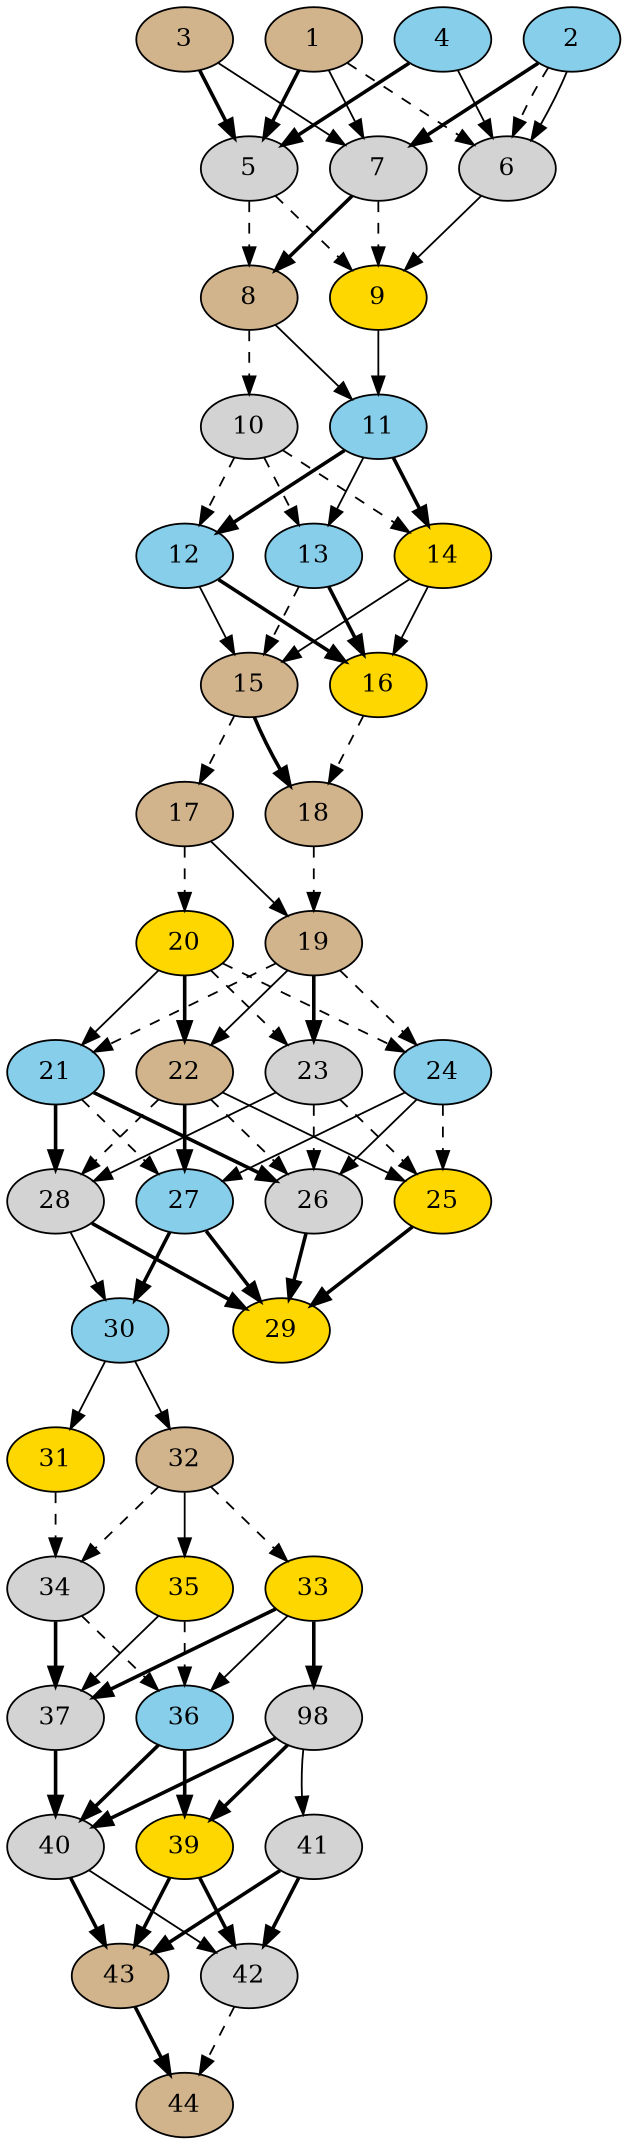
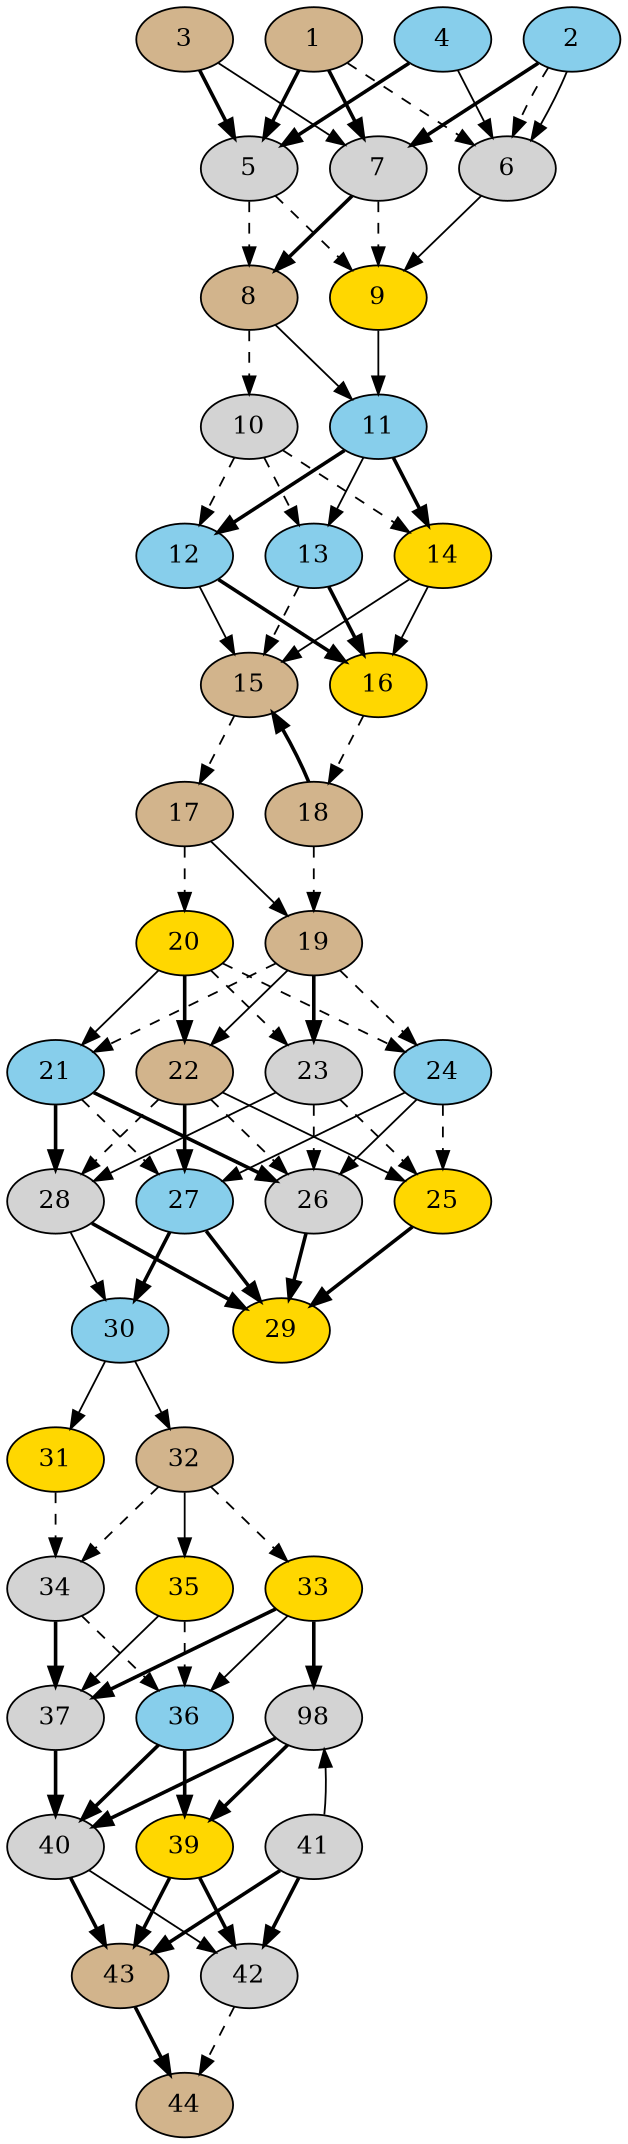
edge "1" -> "7": style solid -> bold
edge "15" -> "18": reversed
edge "98" -> "41": reversed
